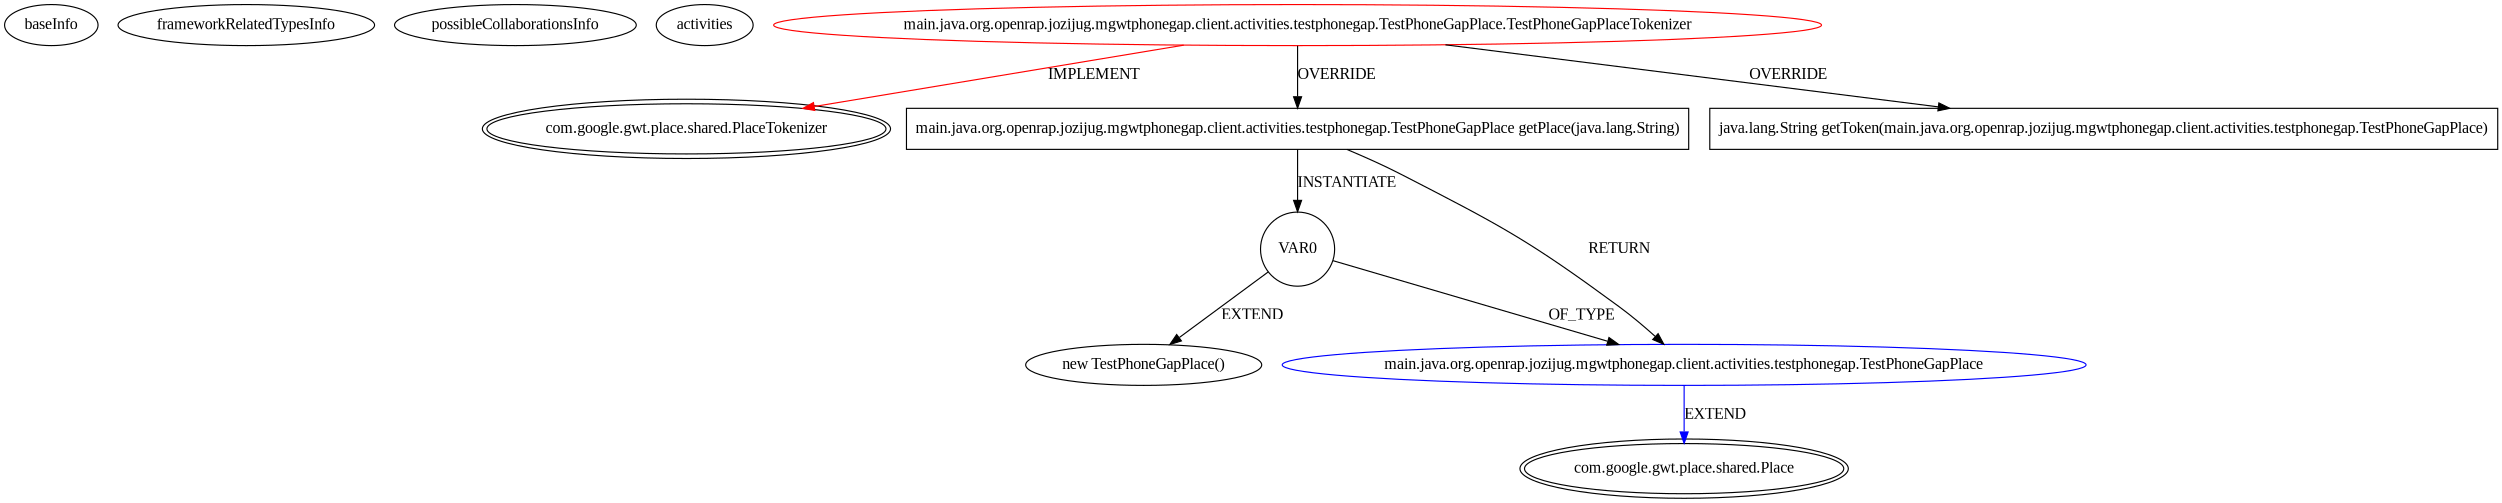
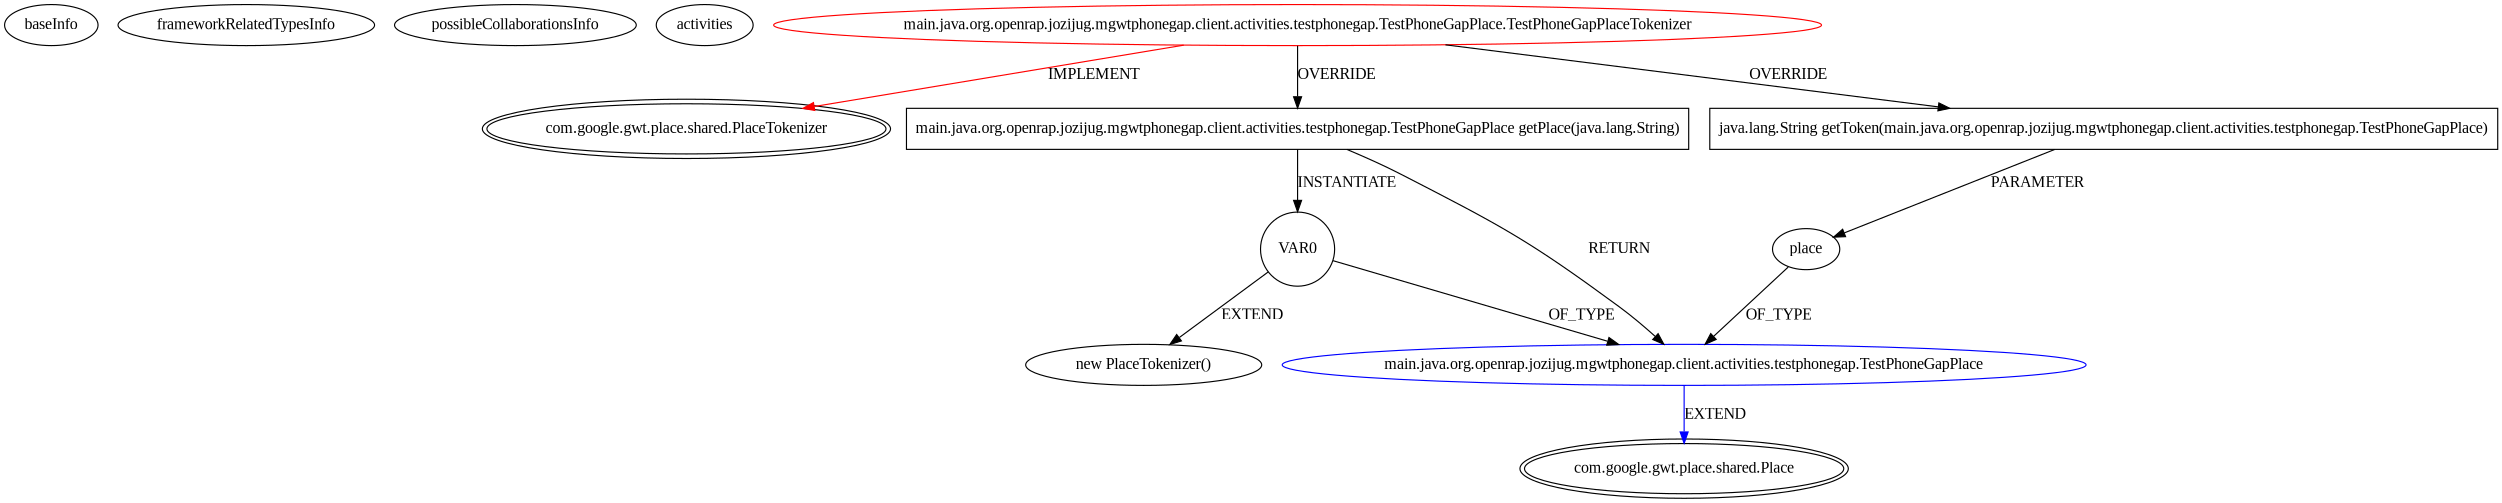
node "place": added
node "new TestPhoneGapPlace()": label "new TestPhoneGapPlace()" -> "new PlaceTokenizer()"
